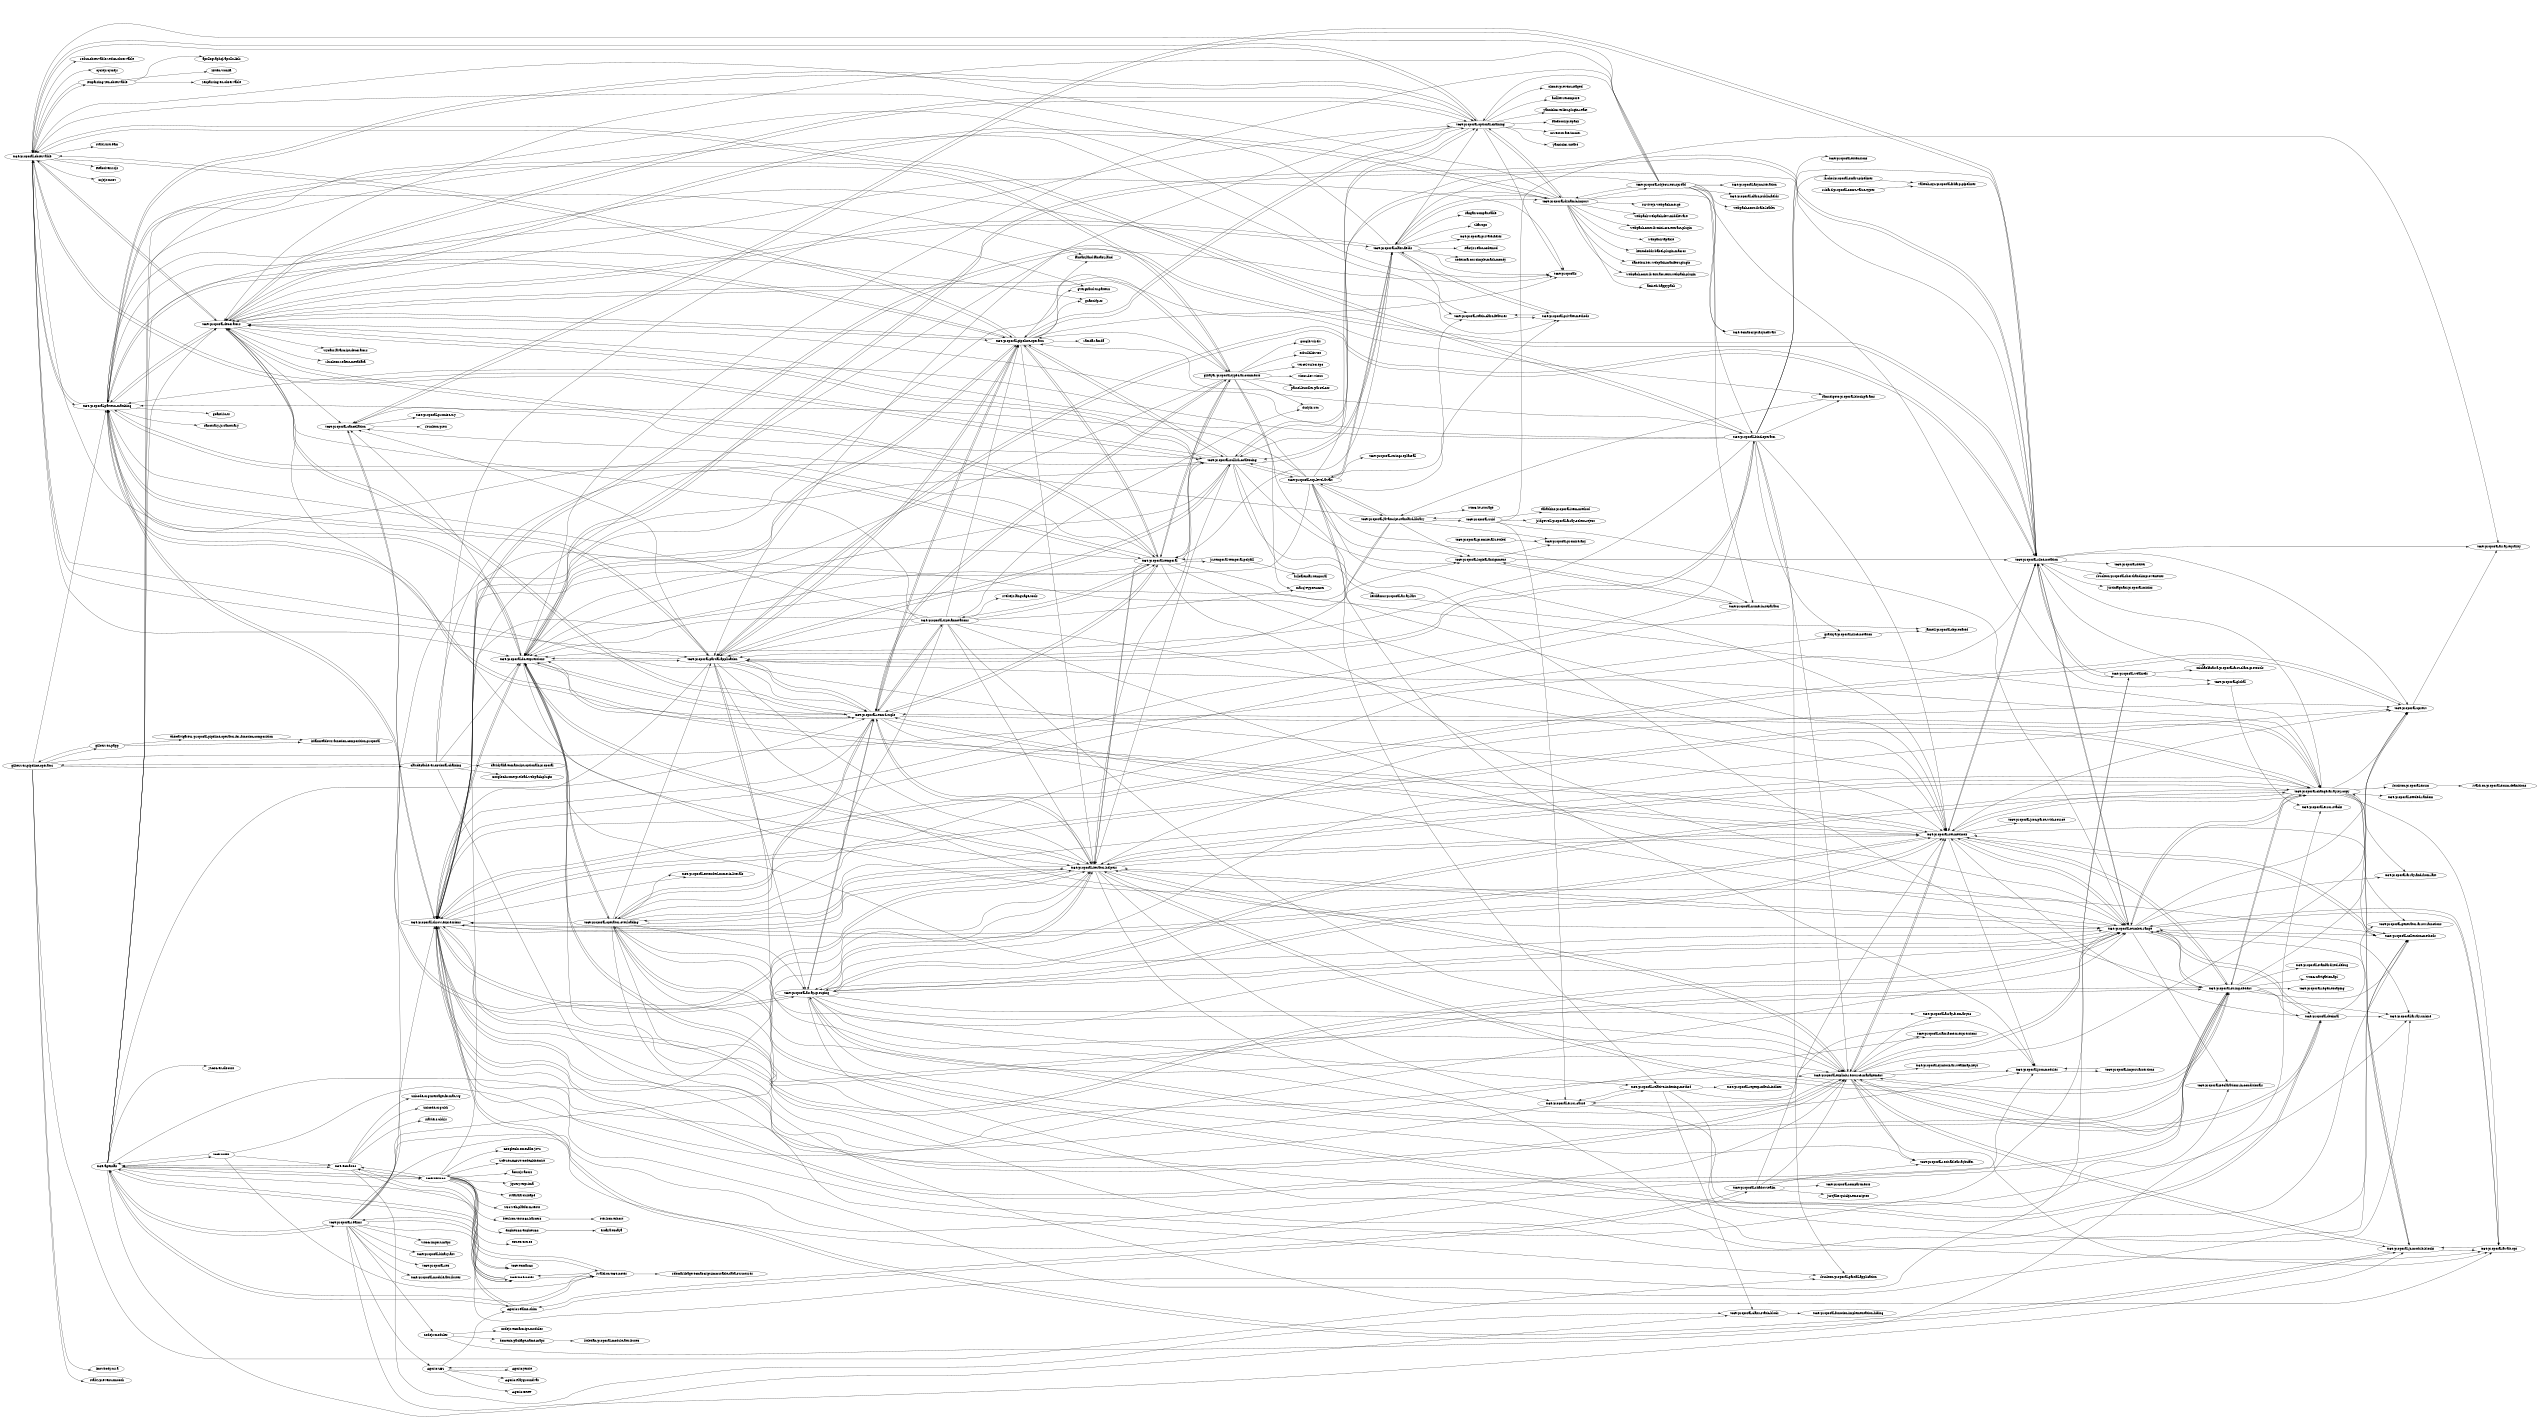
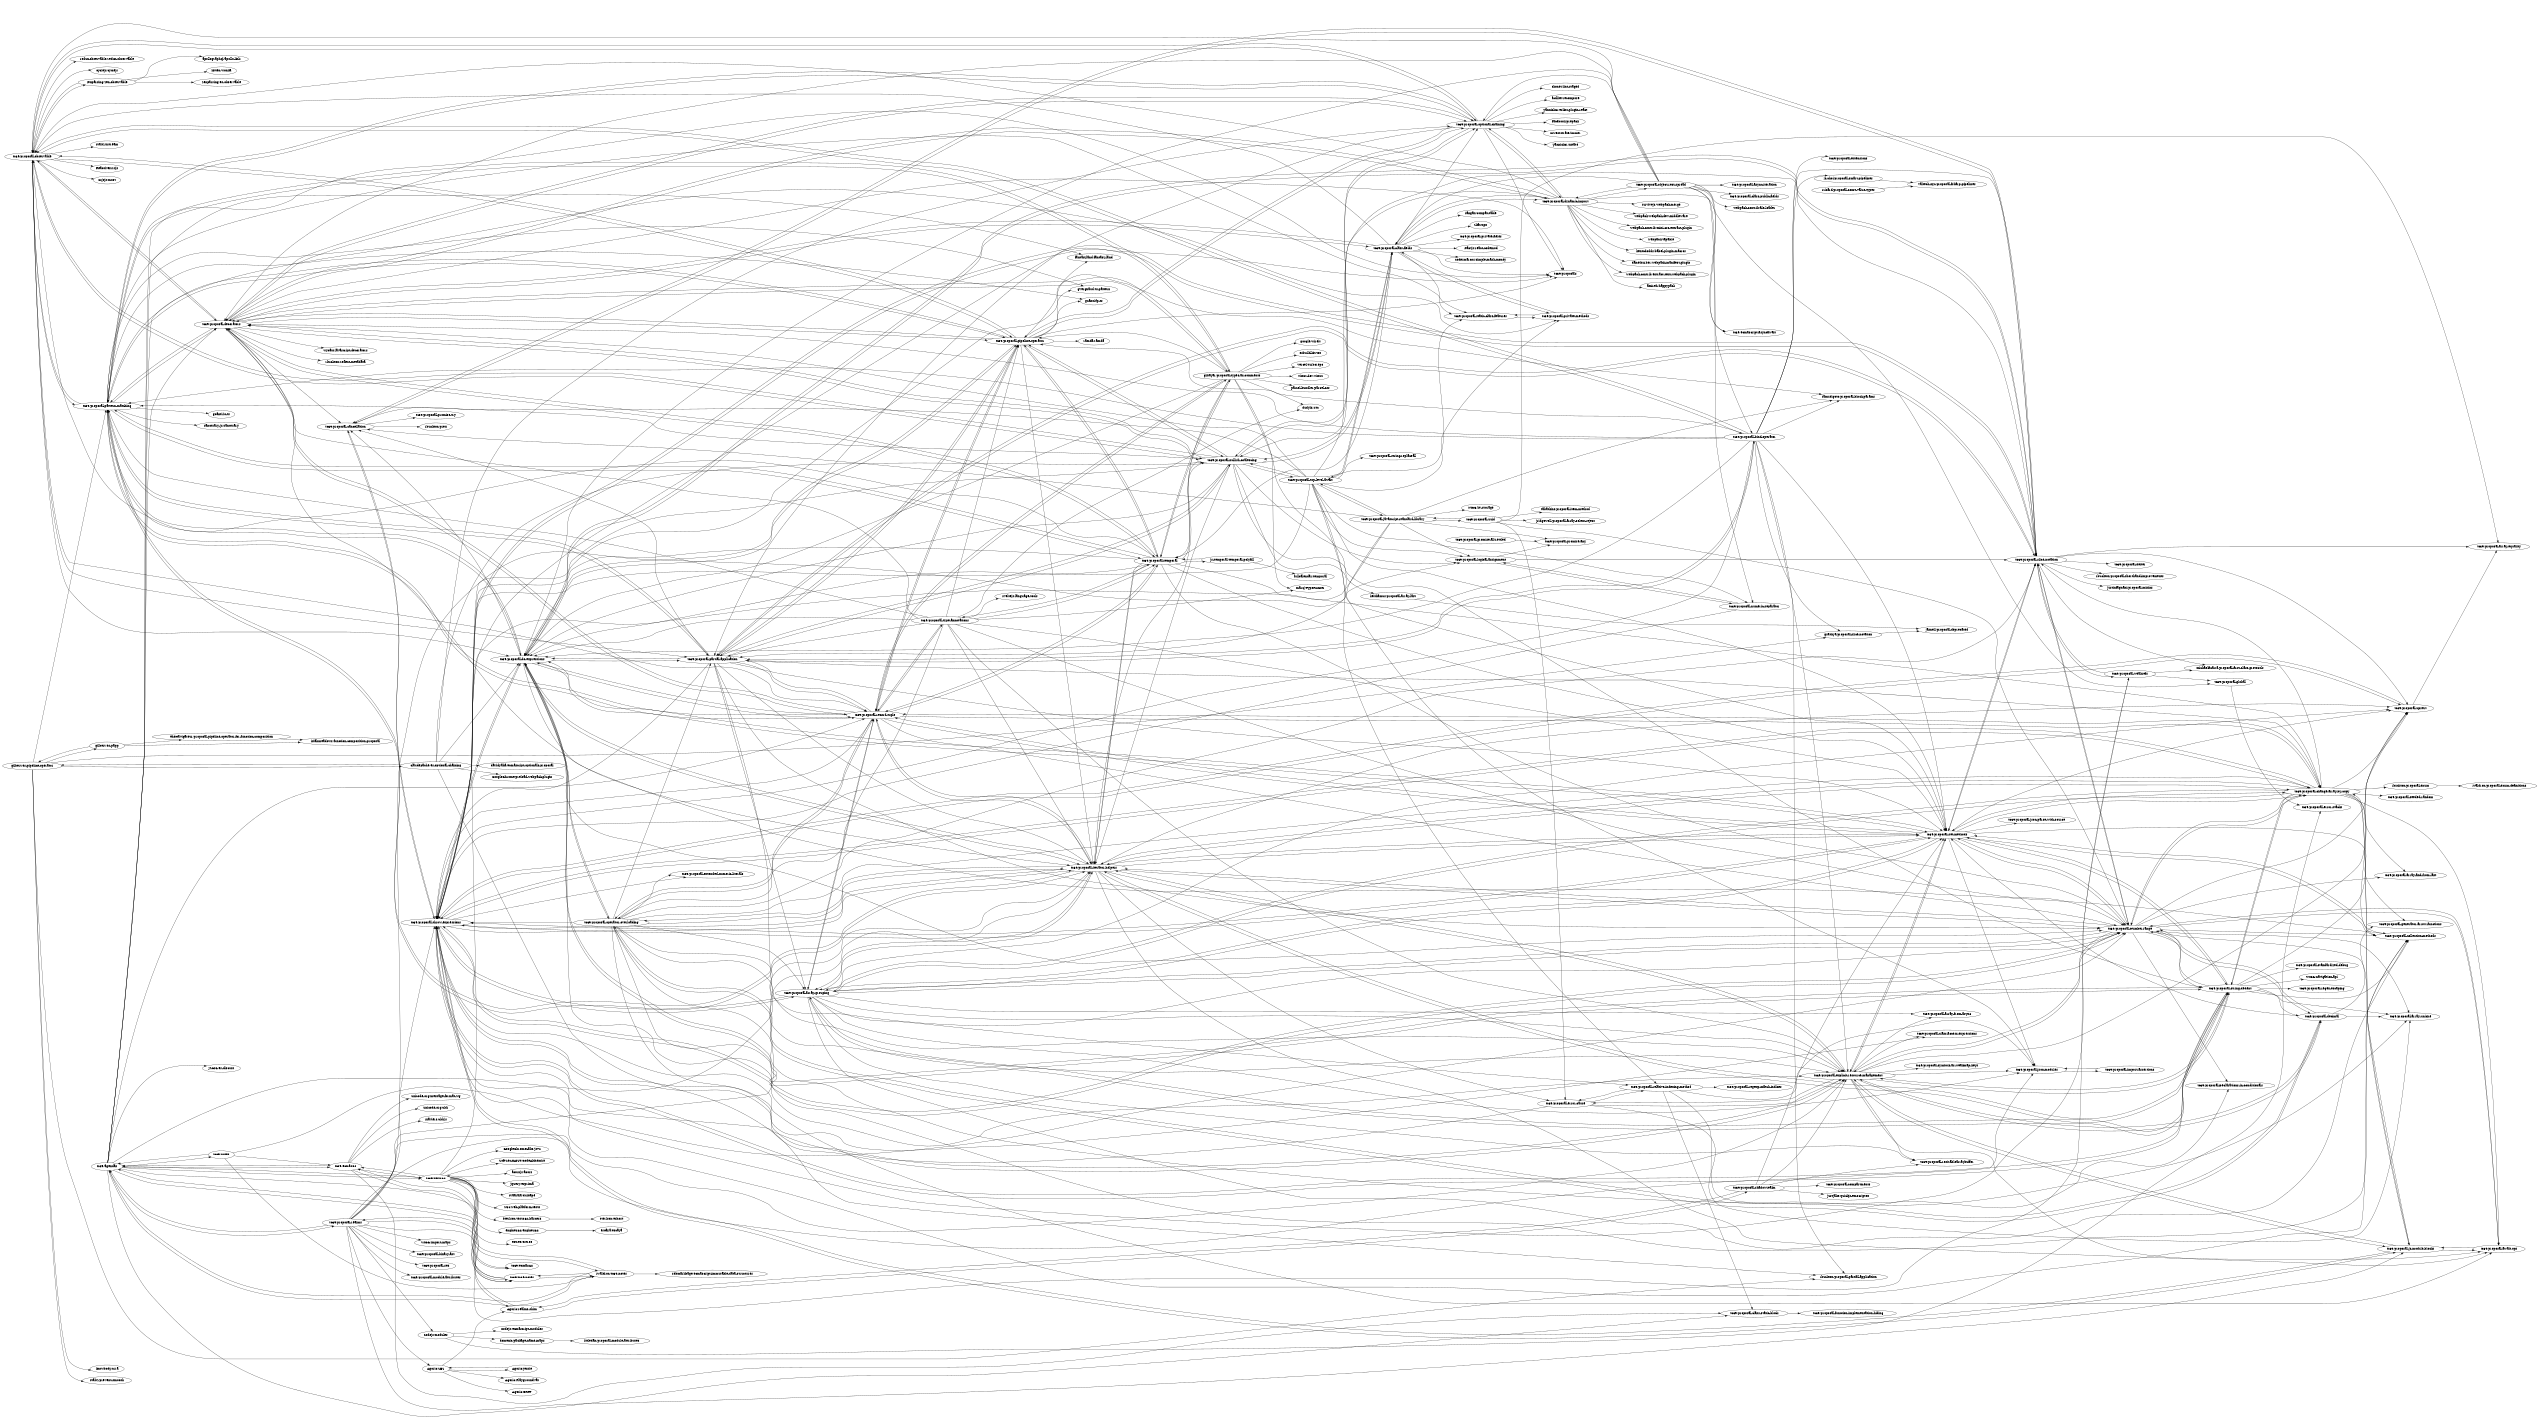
node "okonet/prevent-staged": label "okonet/prevent-staged" -> "okonet/lint-staged"
edge "samuelgoto/proposal-block-params" -> "tc39/proposal-javascript-standard-library": reversed
